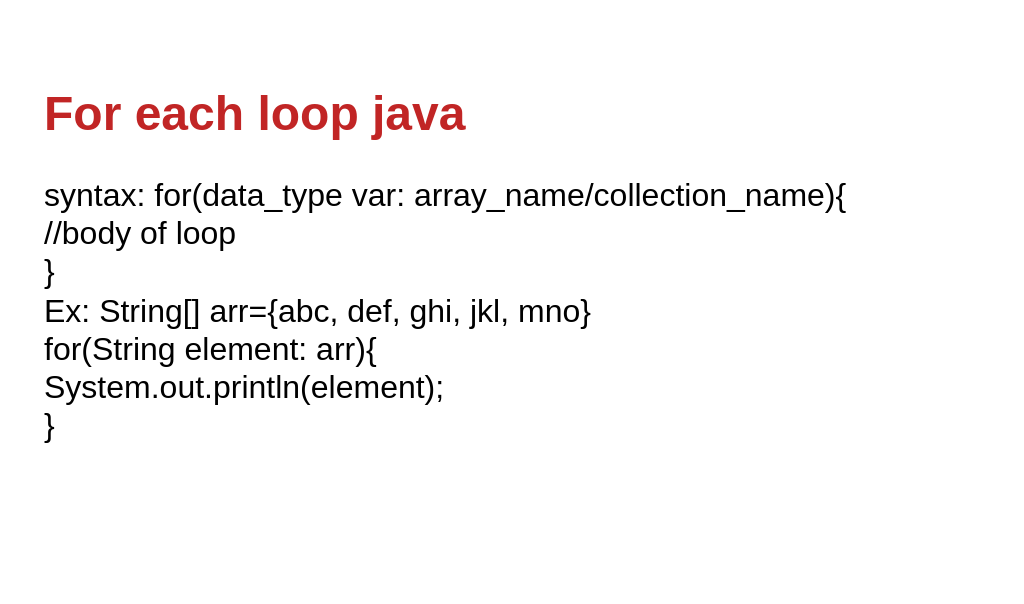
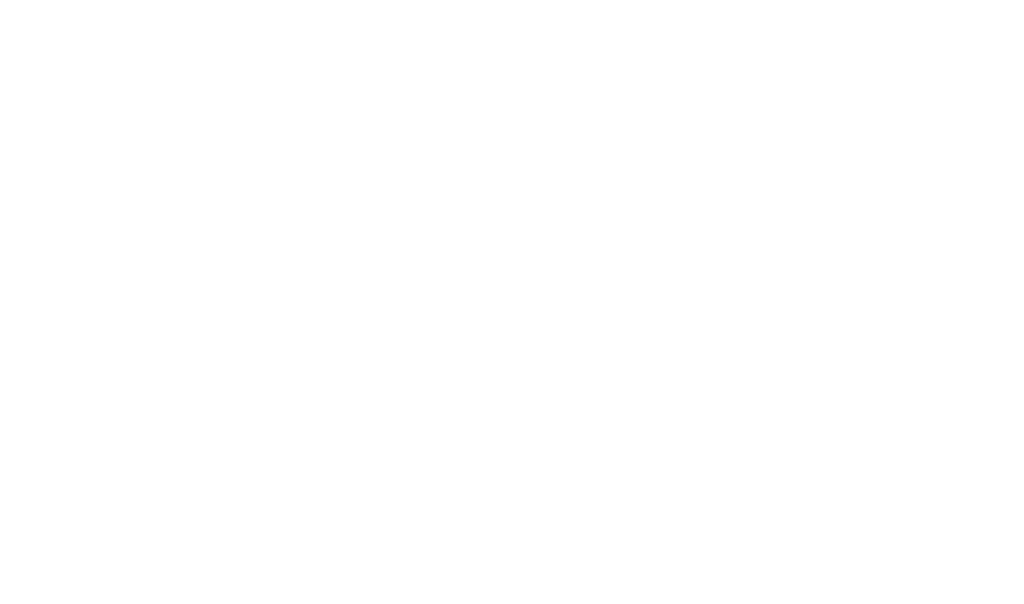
node "For each loop java syntax: for(data_type var: array_name/collection_name){ //body of loop } Ex: String[] arr={abc, def, ghi, jkl, mno} for(String element: arr){ System.out.println(element); }": removed
